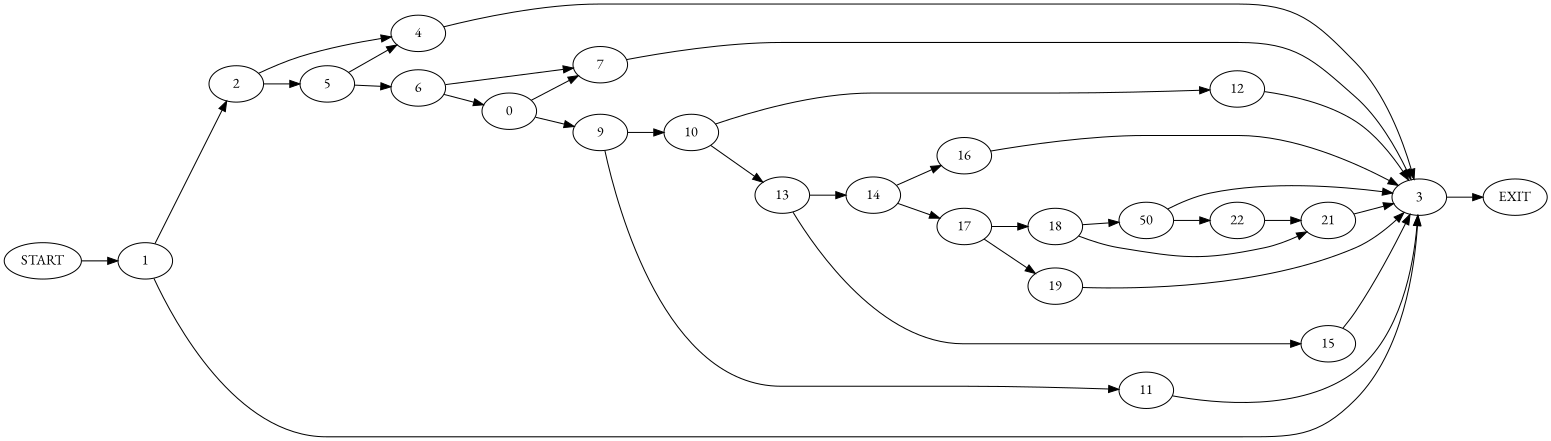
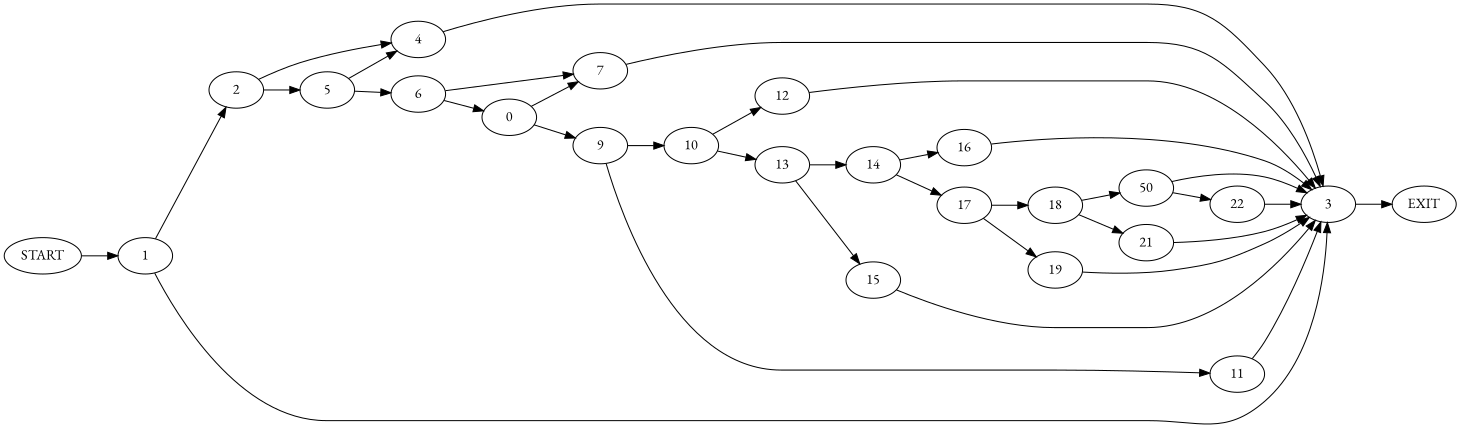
edge "22" -> "21": now "22" -> "3"
